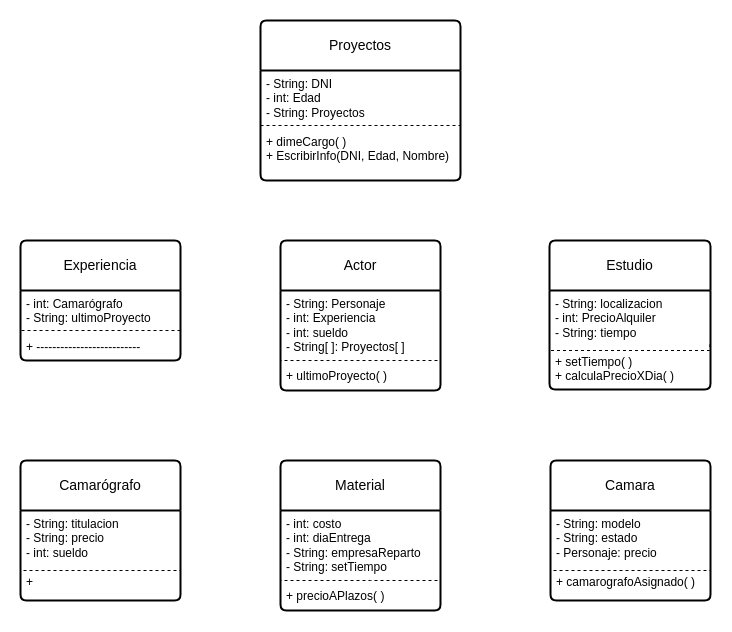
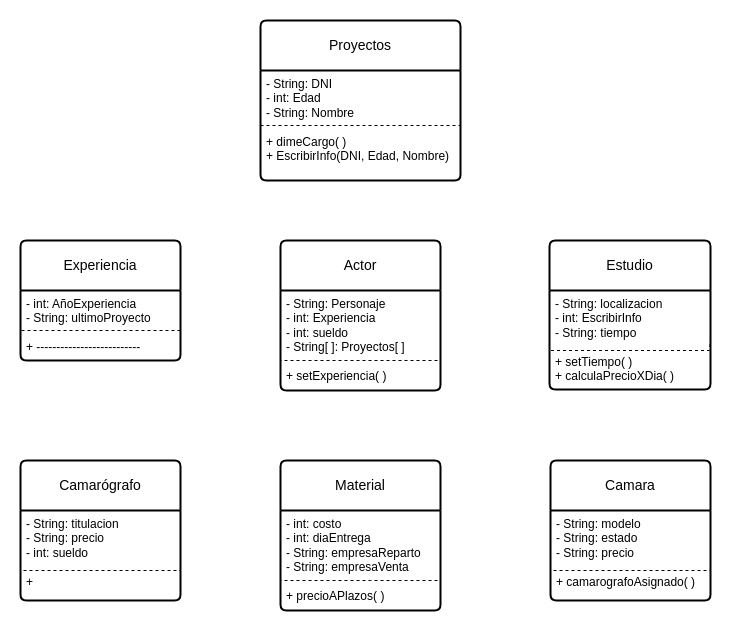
node "- String: DNI- int: Edad- String: Proyectos+ dimeCargo( )+ EscribirInfo(DNI, Edad, Nombre)": label "- String: DNI- int: Edad- String: Proyectos+ dimeCargo( )+ EscribirInfo(DNI, Edad, Nombre)" -> "- String: DNI- int: Edad- String: Nombre+ dimeCargo( )+ EscribirInfo(DNI, Edad, Nombre)"
node "- int: Camarógrafo- String: ultimoProyecto+ --------------------------": label "- int: Camarógrafo- String: ultimoProyecto+ --------------------------" -> "- int: AñoExperiencia- String: ultimoProyecto+ --------------------------"
node "- String: Personaje - int: Experiencia - int: sueldo - String[ ]: Proyectos[ ] + ultimoProyecto( )": label "- String: Personaje - int: Experiencia - int: sueldo - String[ ]: Proyectos[ ] + ultimoProyecto( )" -> "- String: Personaje - int: Experiencia - int: sueldo - String[ ]: Proyectos[ ] + setExperiencia( )"
node "- String: localizacion - int: PrecioAlquiler - String: tiempo + setTiempo( ) + calculaPrecioXDia( )": label "- String: localizacion - int: PrecioAlquiler - String: tiempo + setTiempo( ) + calculaPrecioXDia( )" -> "- String: localizacion - int: EscribirInfo - String: tiempo + setTiempo( ) + calculaPrecioXDia( )"
node "- String: modelo - String: estado - Personaje: precio + camarografoAsignado( )": label "- String: modelo - String: estado - Personaje: precio + camarografoAsignado( )" -> "- String: modelo - String: estado - String: precio + camarografoAsignado( )"
node "- int: costo - int: diaEntrega - String: empresaReparto - String: setTiempo + precioAPlazos( )": label "- int: costo - int: diaEntrega - String: empresaReparto - String: setTiempo + precioAPlazos( )" -> "- int: costo - int: diaEntrega - String: empresaReparto - String: empresaVenta + precioAPlazos( )"
